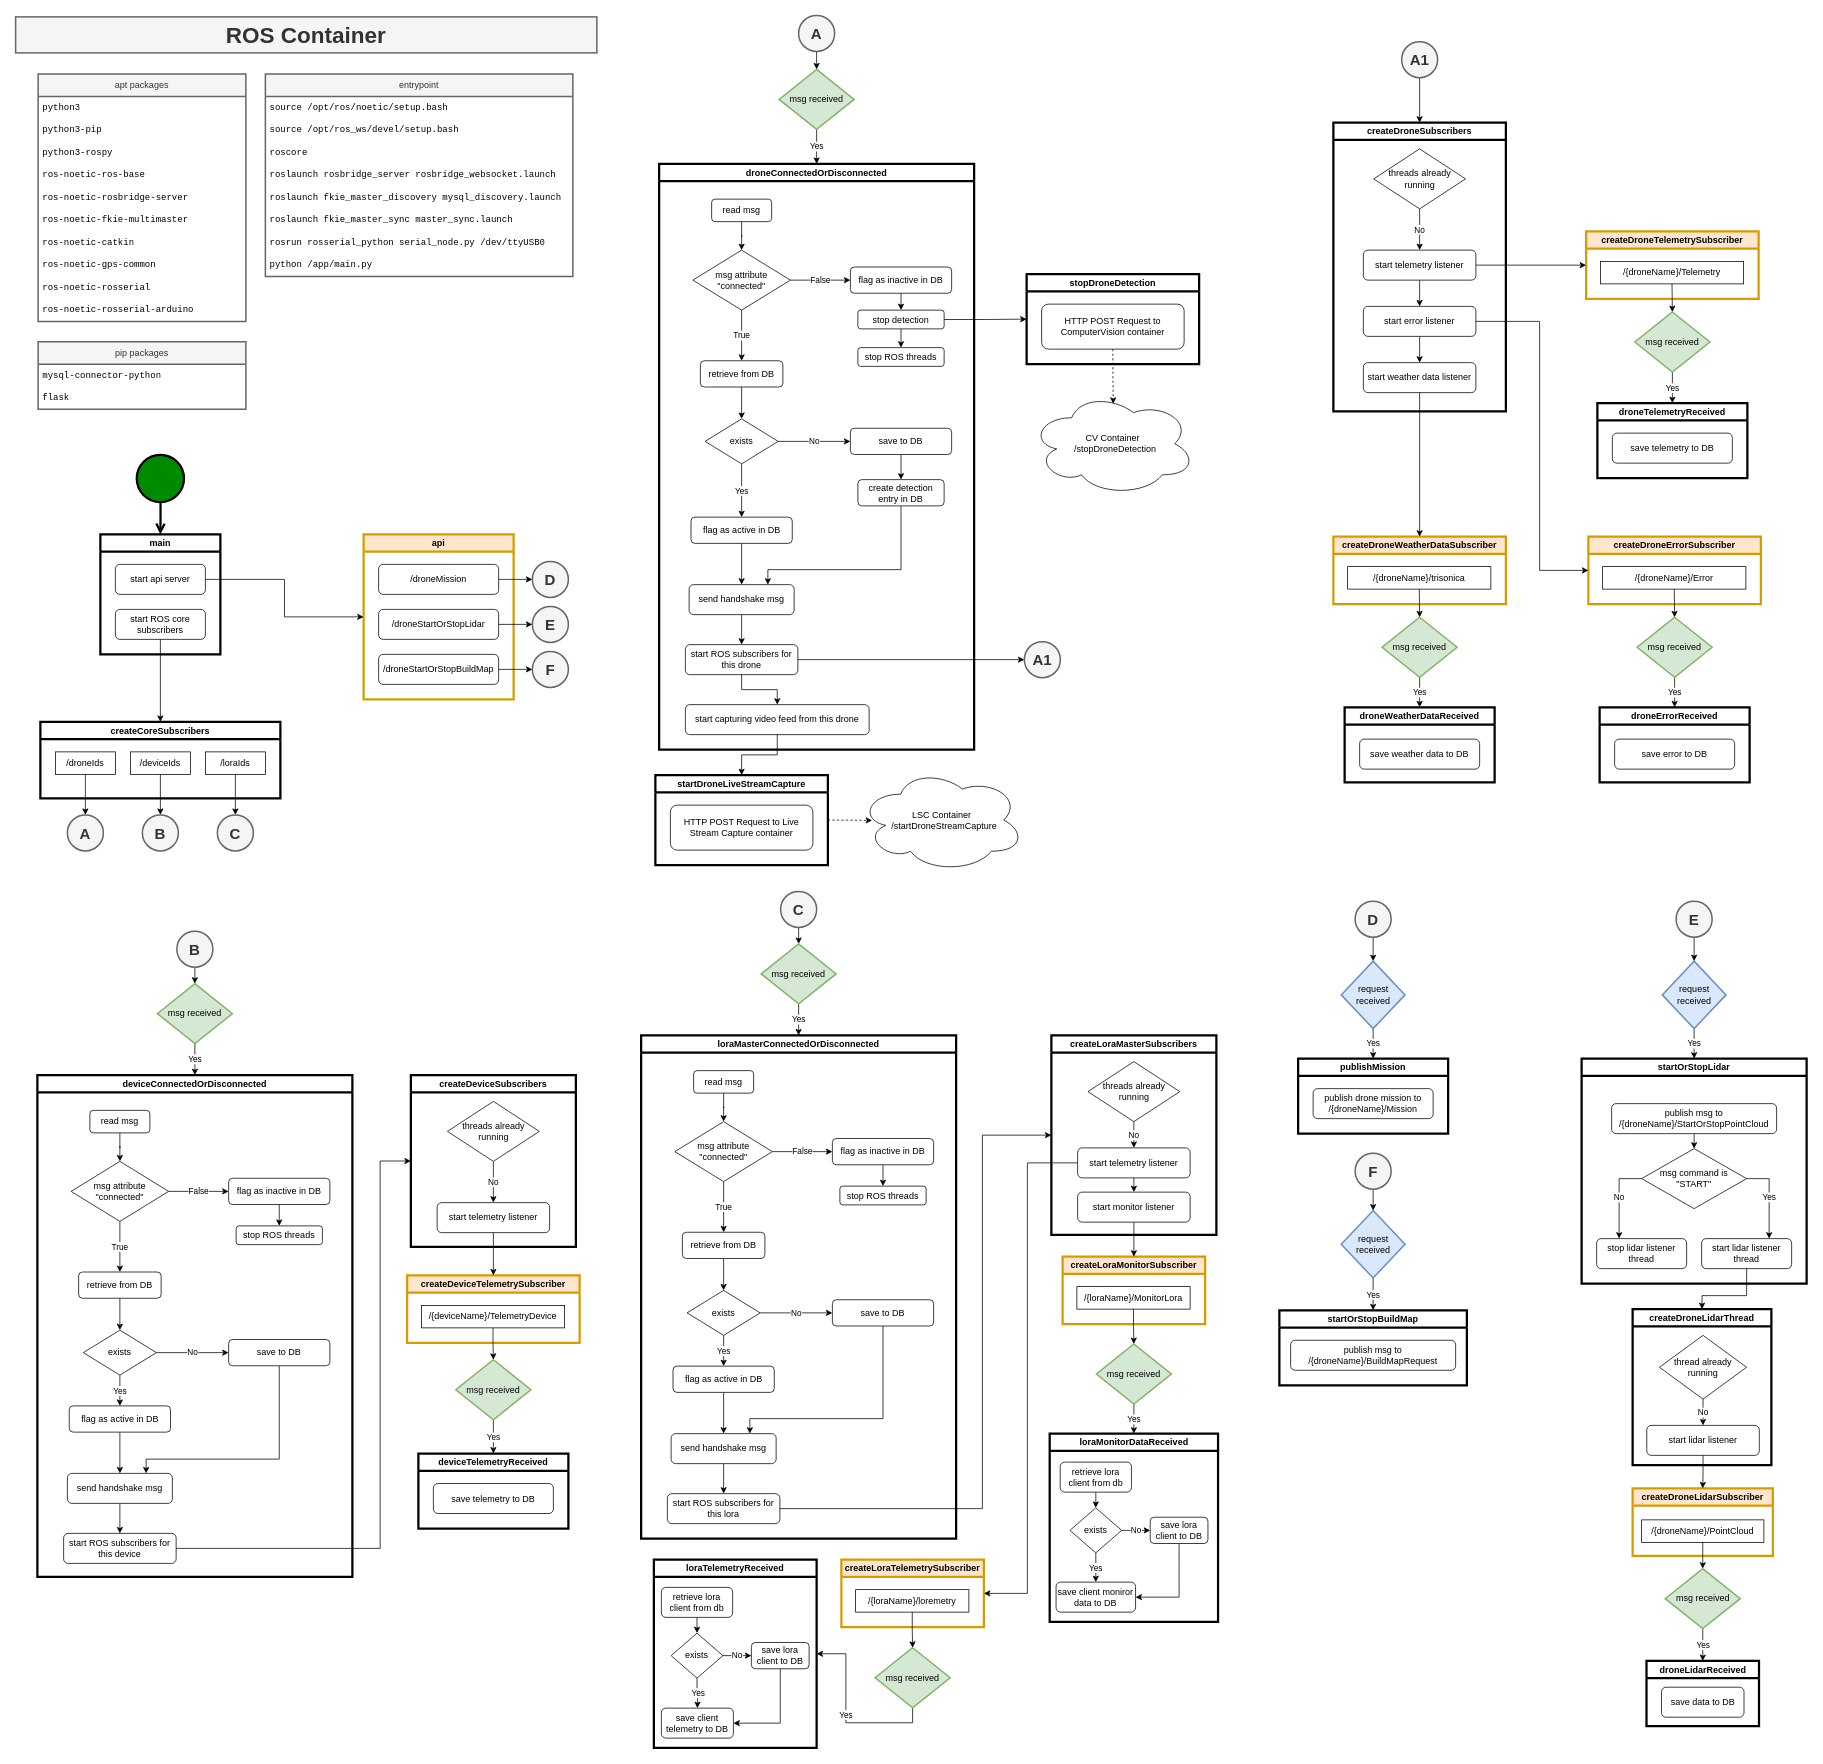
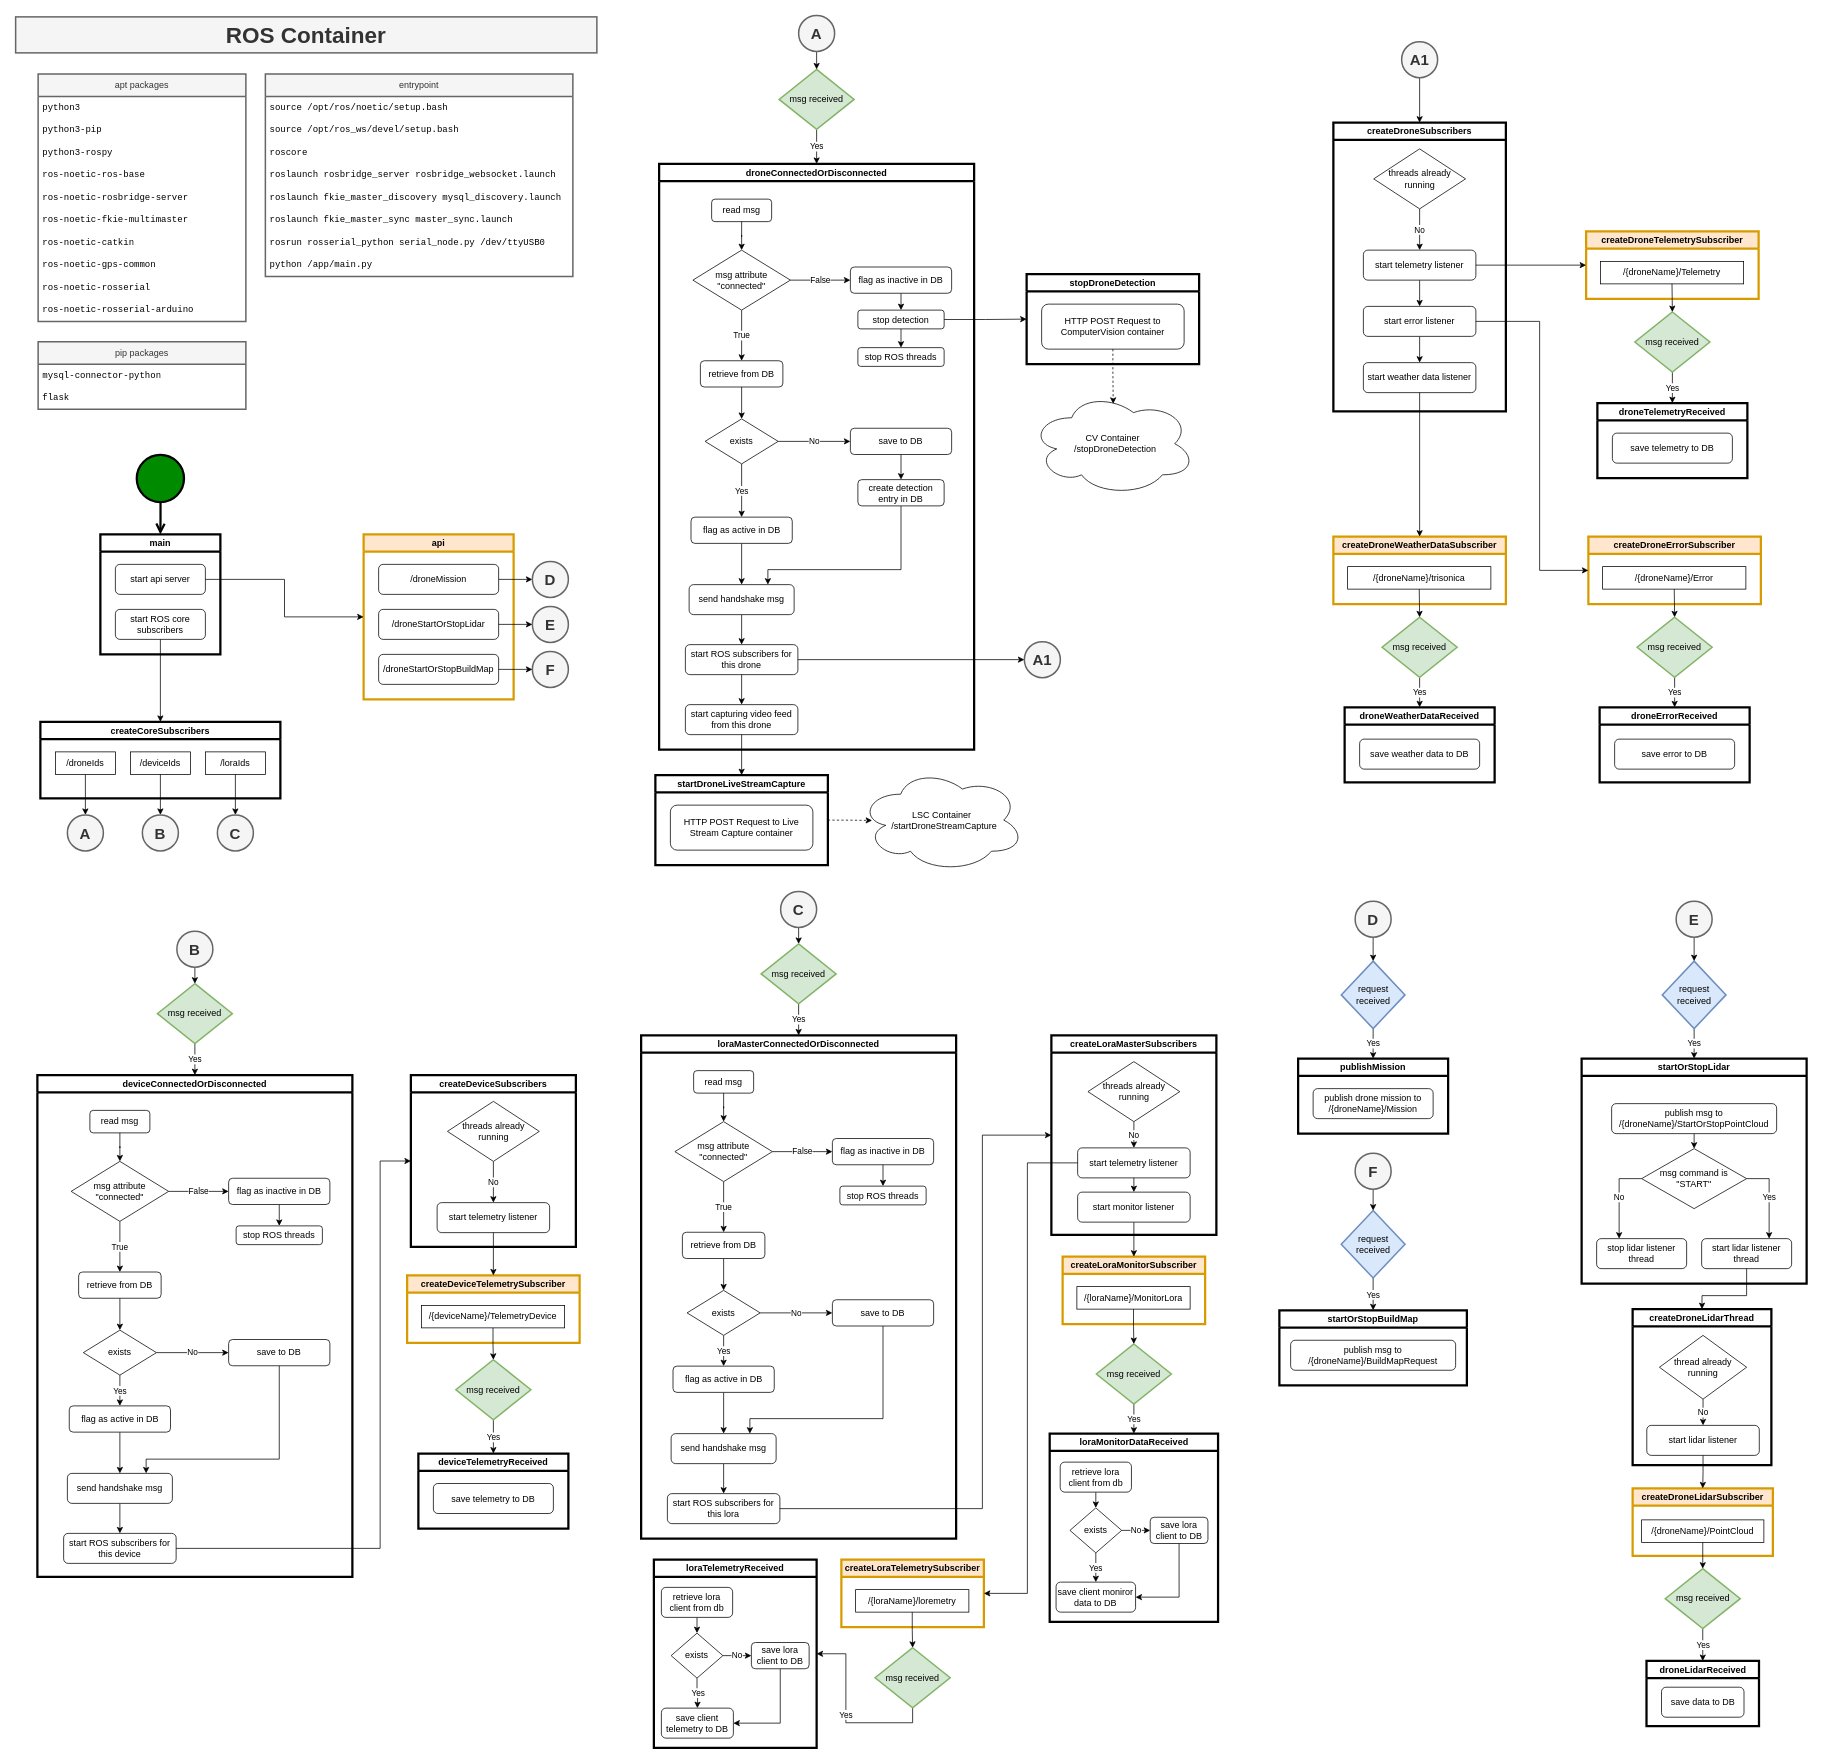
node "start capturing video feed from this drone": size 184x30 -> 113x30
